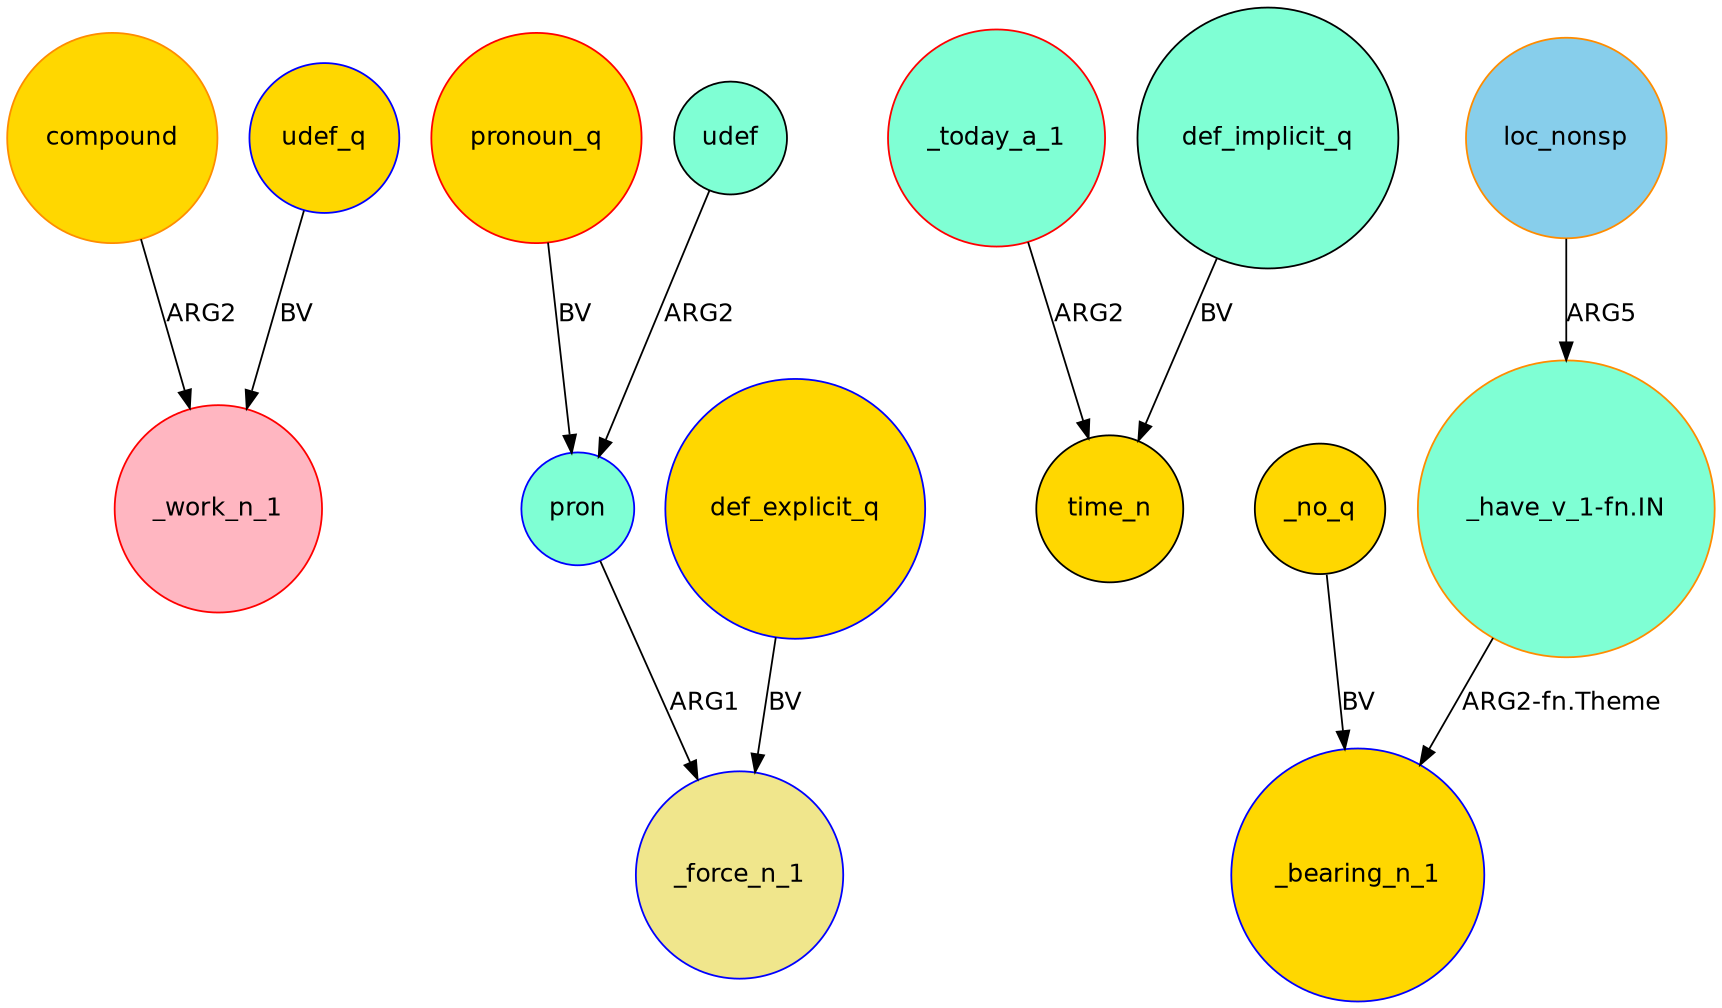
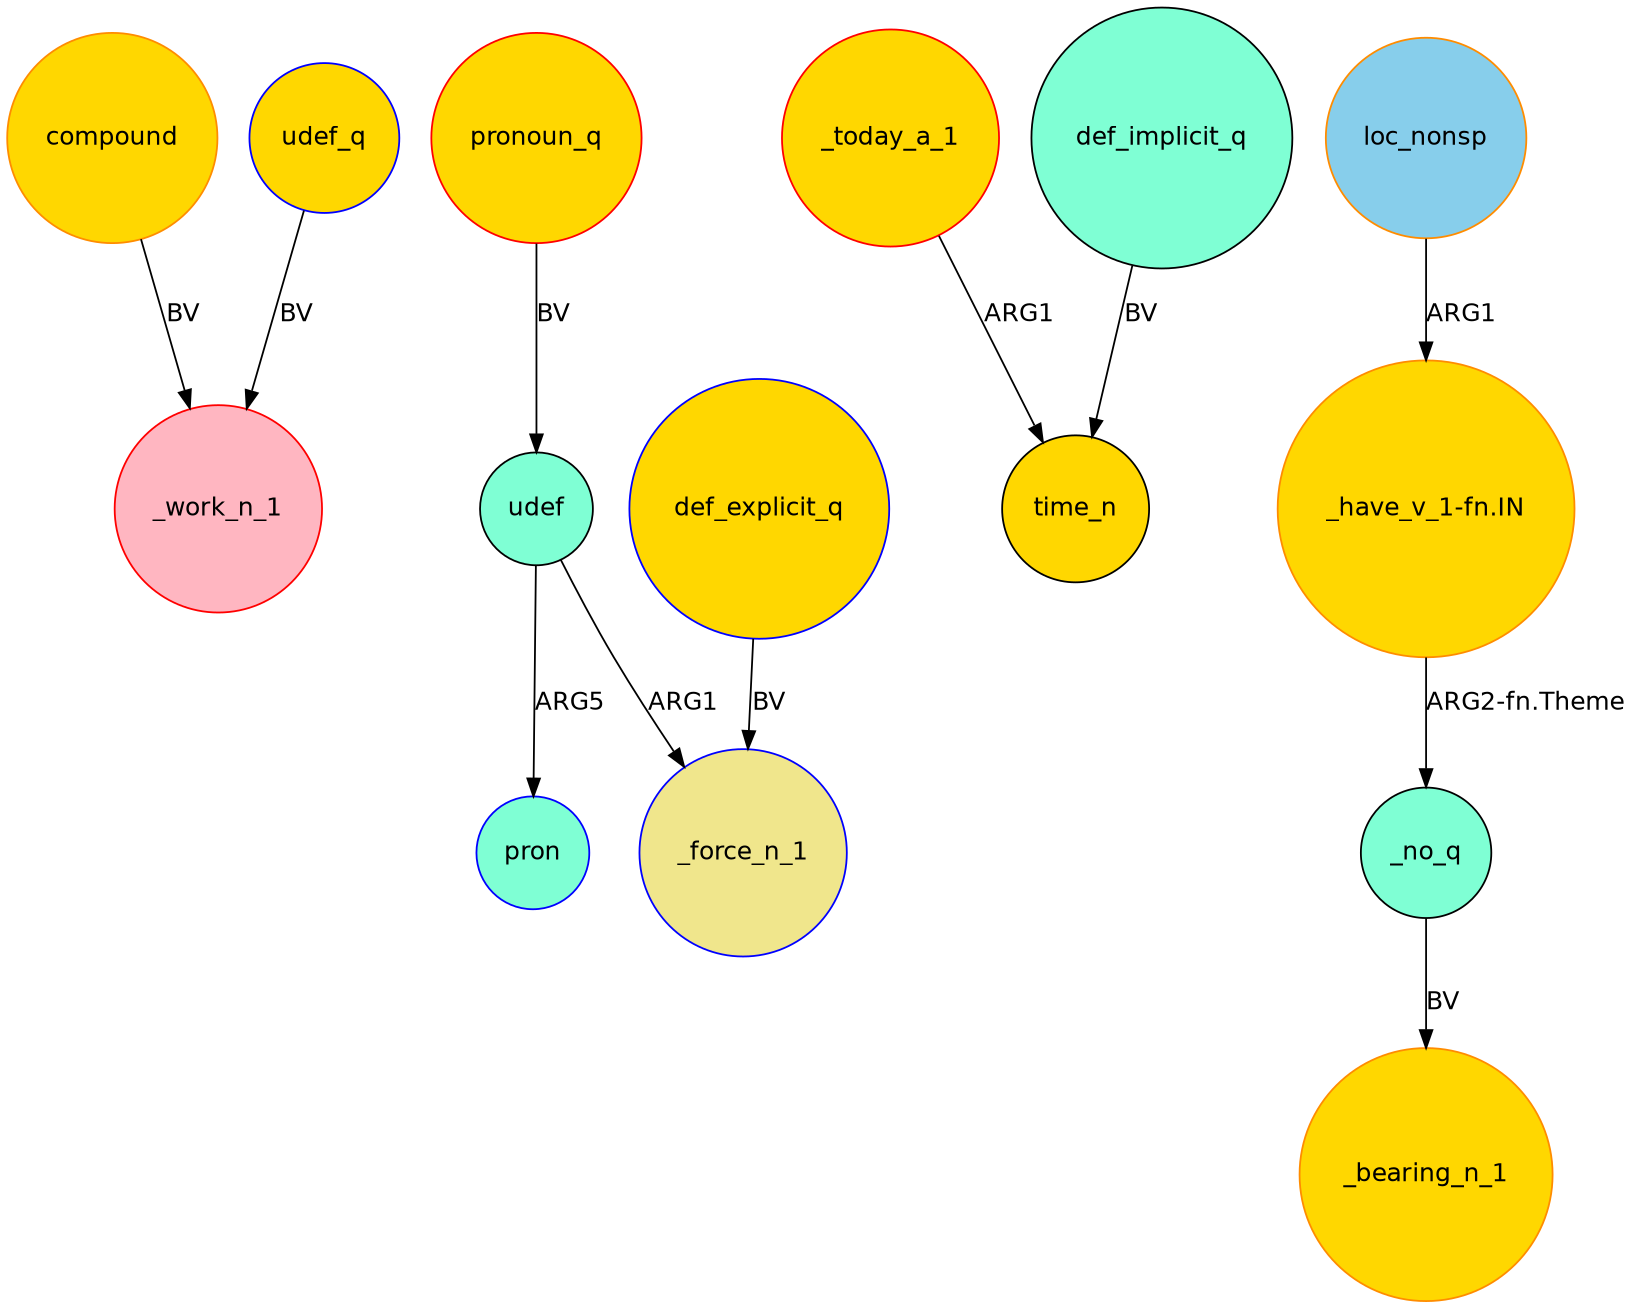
node "_today_a_1": fillcolor aquamarine -> gold
edge "compound" -> "_work_n_1": label "ARG2" -> "BV"
edge "udef" -> "pron": label "ARG2" -> "ARG5"
edge "_today_a_1" -> "time_n": label "ARG2" -> "ARG1"
edge "loc_nonsp" -> "_have_v_1-fn.IN": label "ARG5" -> "ARG1"
edge "pronoun_q" -> "pron": now "pronoun_q" -> "udef"
node "_no_q": fillcolor gold -> aquamarine
node "_have_v_1-fn.IN": fillcolor aquamarine -> gold
edge "pron" -> "_force_n_1": now "udef" -> "_force_n_1"
edge "_have_v_1-fn.IN" -> "_bearing_n_1": now "_have_v_1-fn.IN" -> "_no_q"
node "_bearing_n_1": color blue -> darkorange
